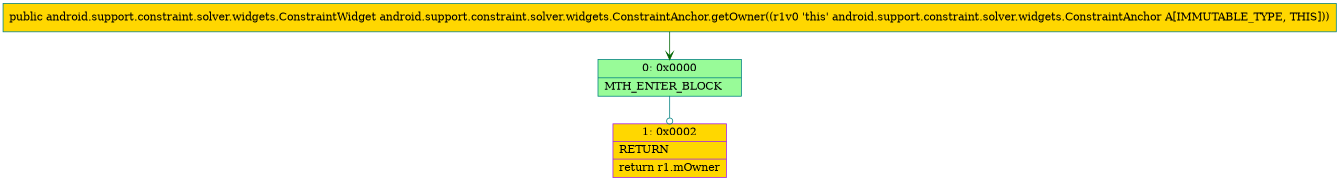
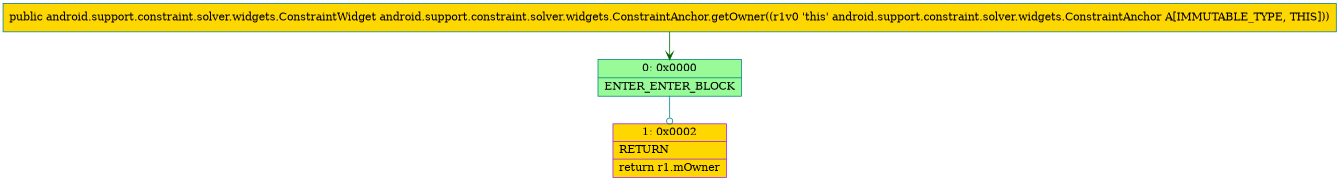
node "0: 0x0000": text "MTH_ENTER_BLOCK" -> "ENTER_ENTER_BLOCK"
